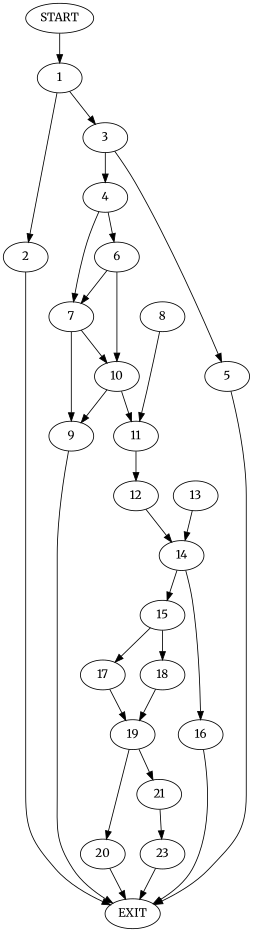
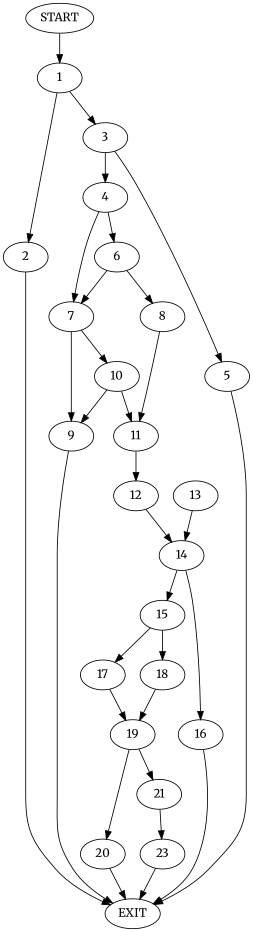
edge "6" -> "10": now "6" -> "8"
